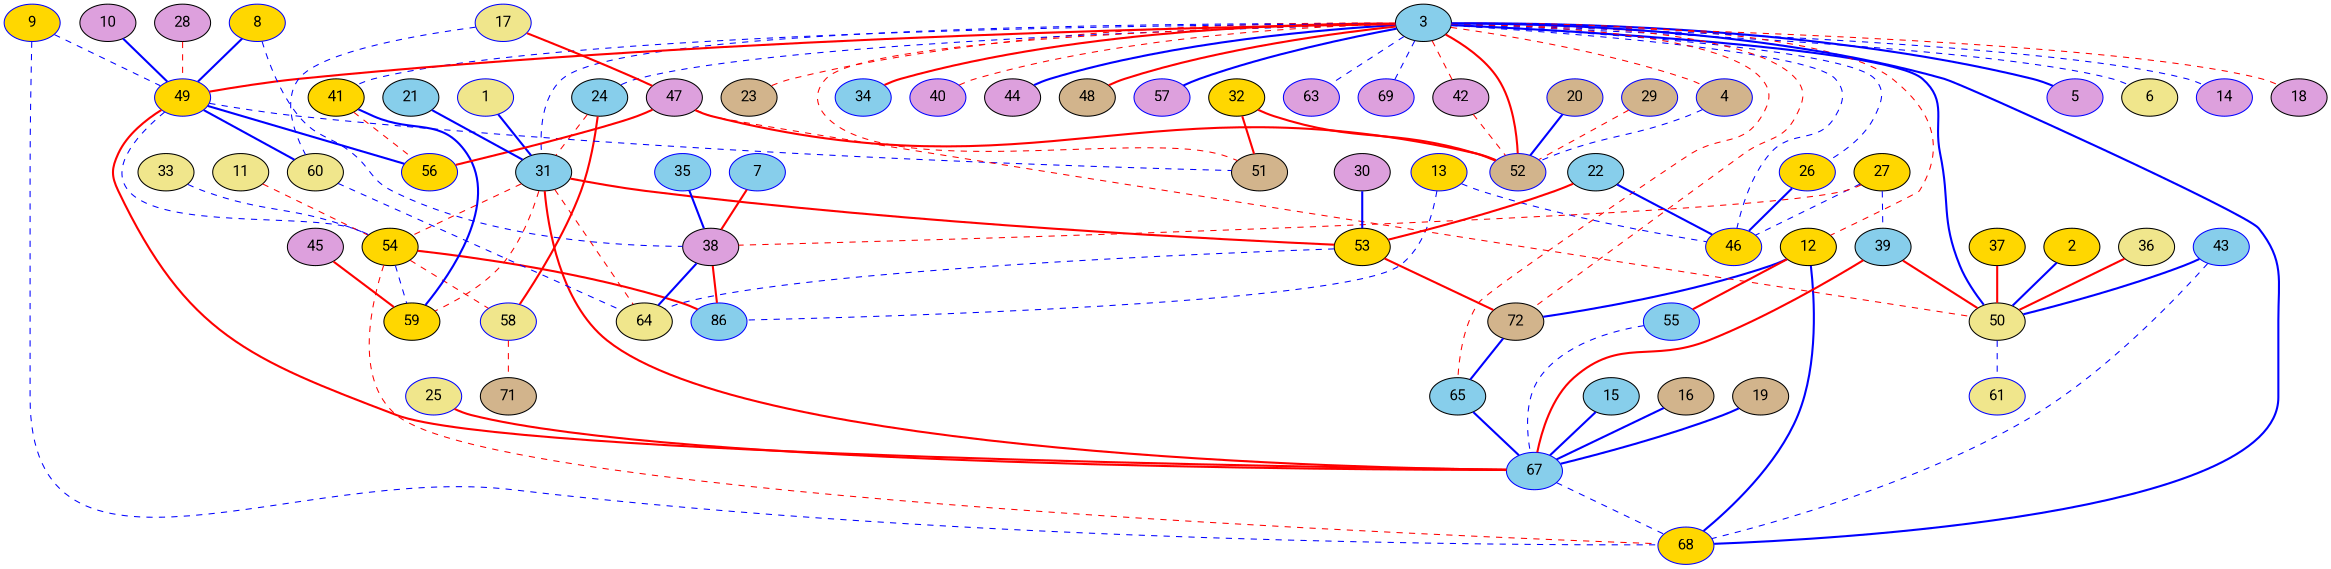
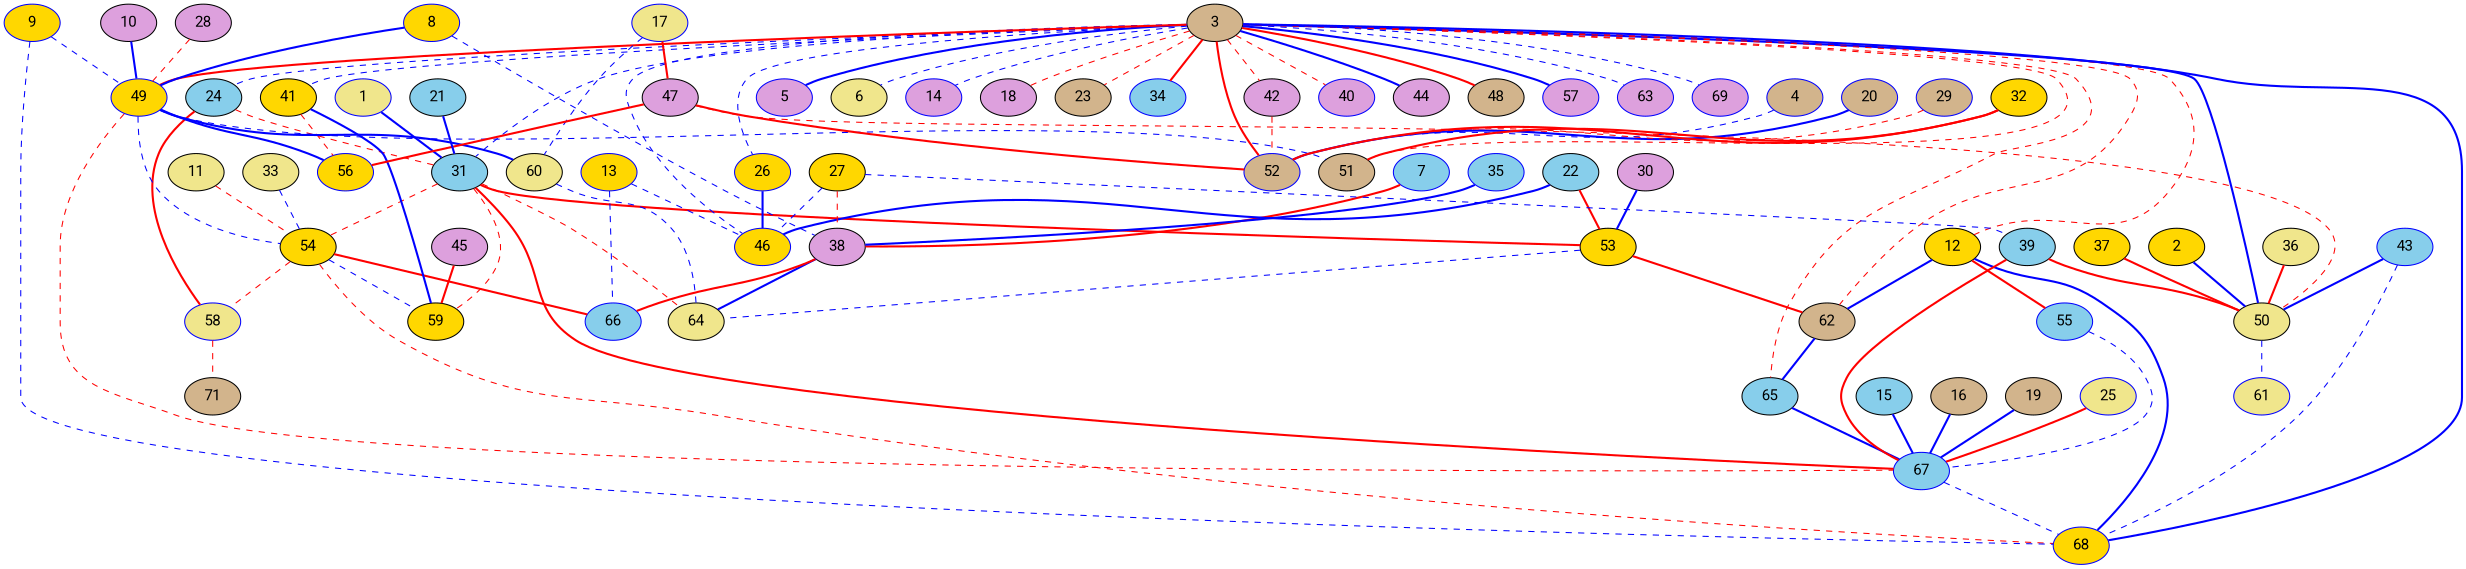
node "3": fillcolor skyblue -> tan
edge "3" -- "4": removed
node "86": label "86" -> "66"
node "72": label "72" -> "62"
edge "49" -- "67": style bold -> dashed
